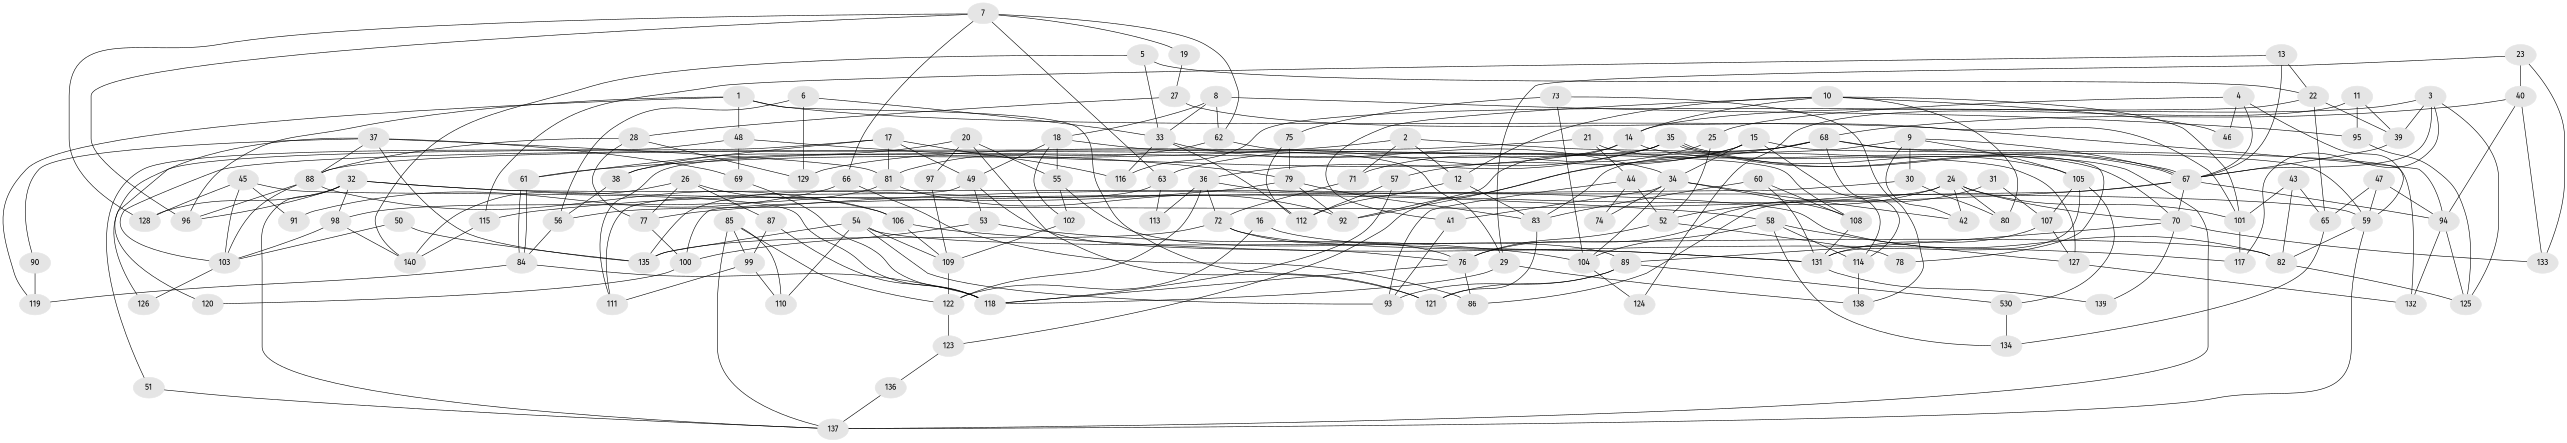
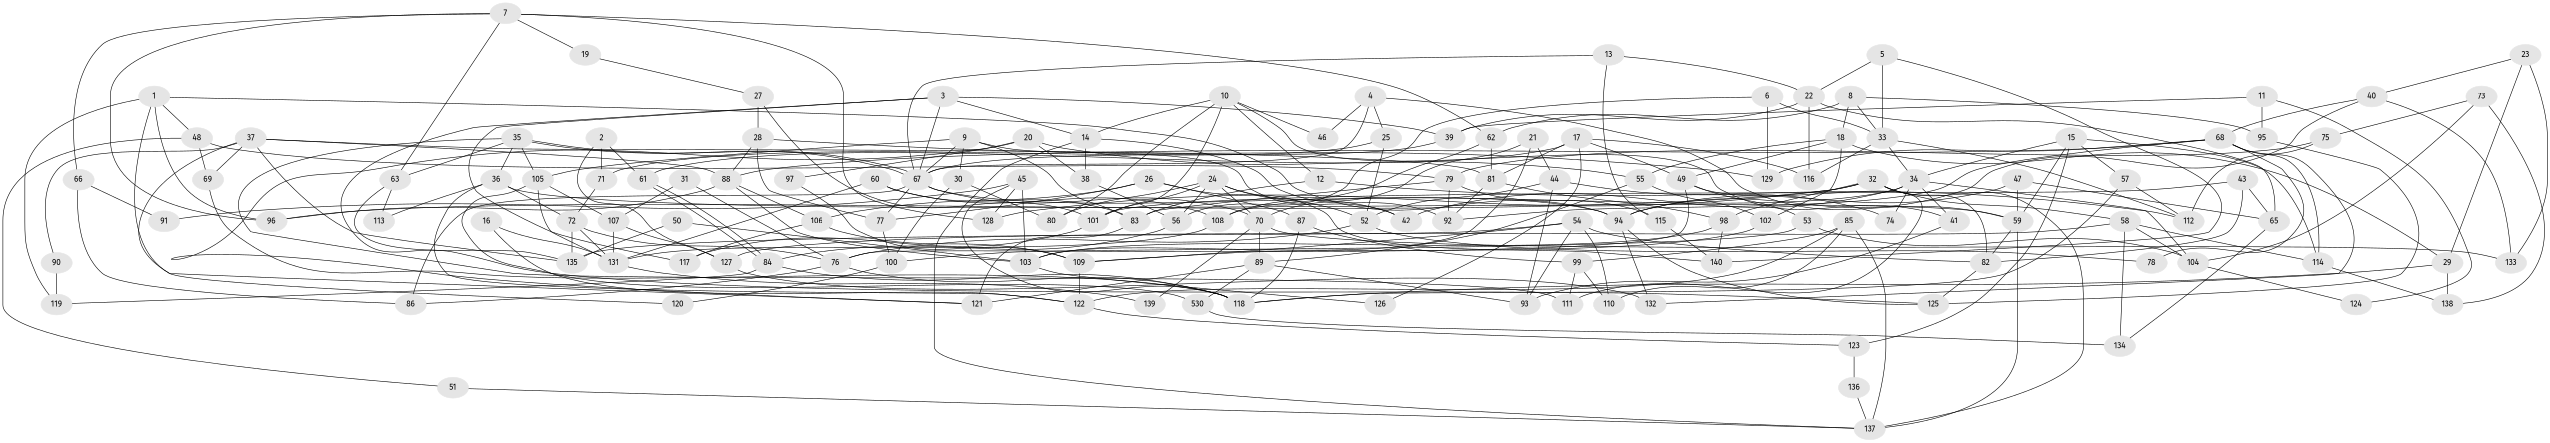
edge "2" -- "12": removed
